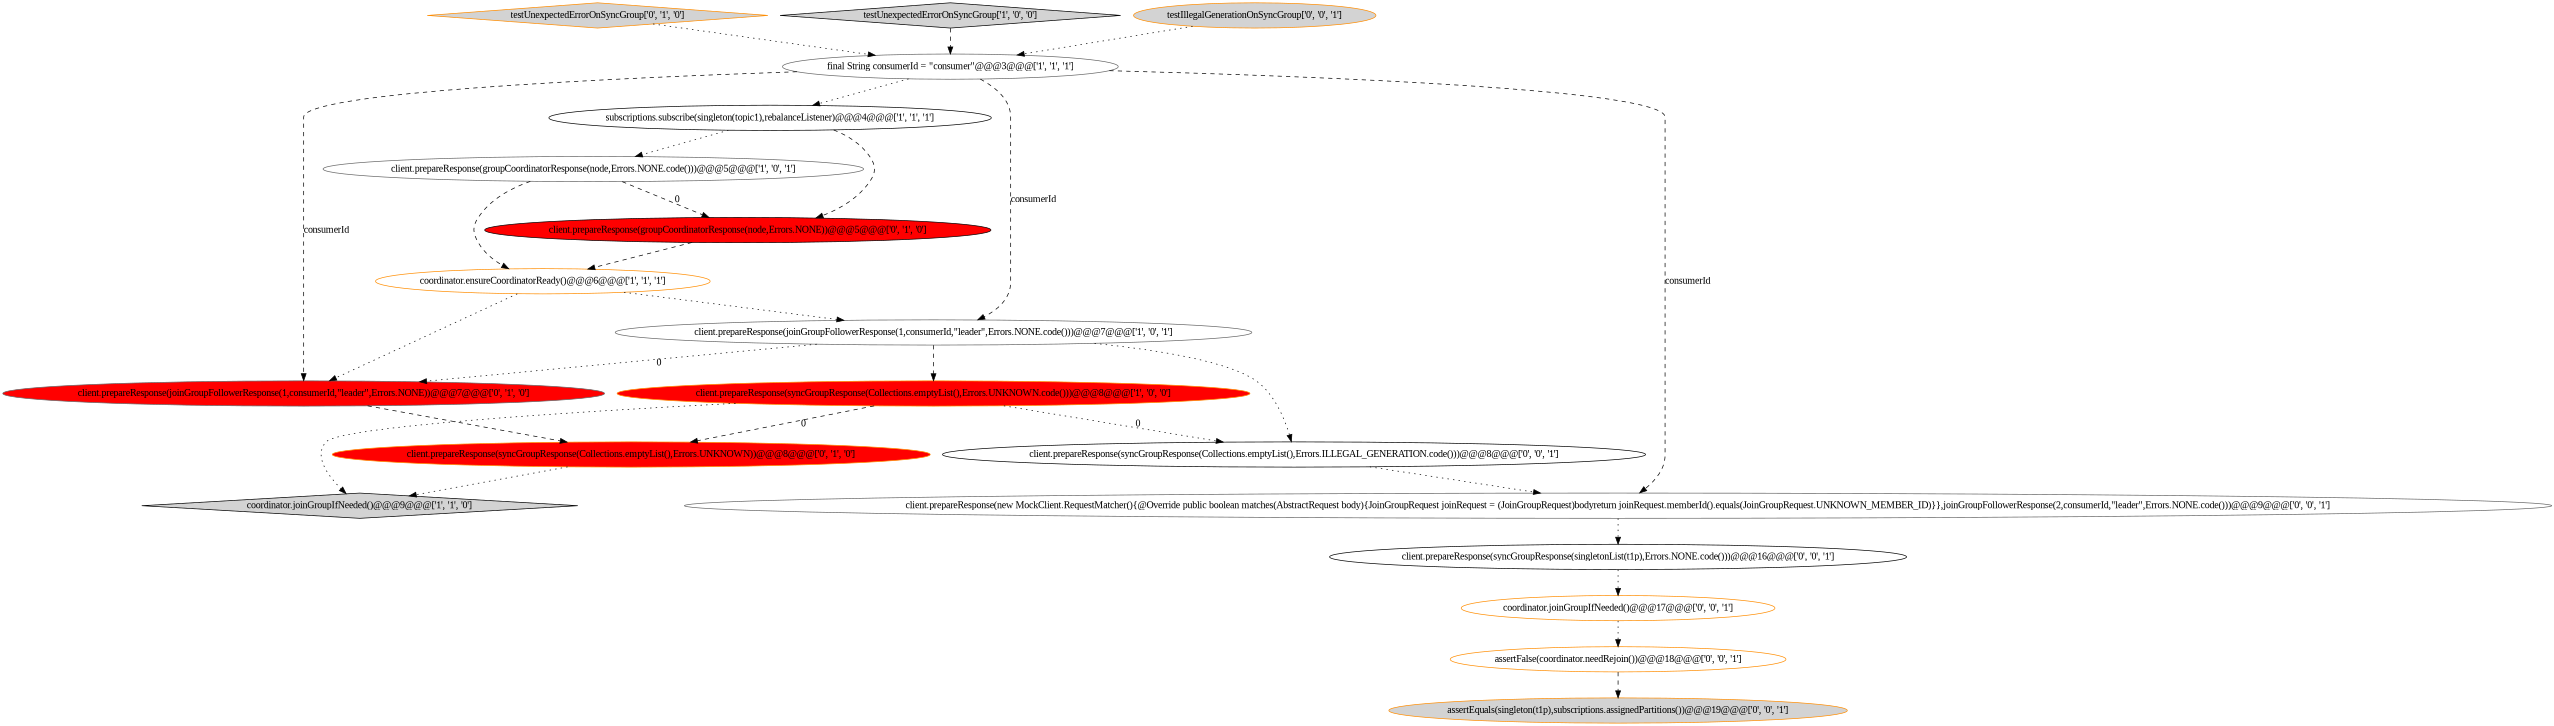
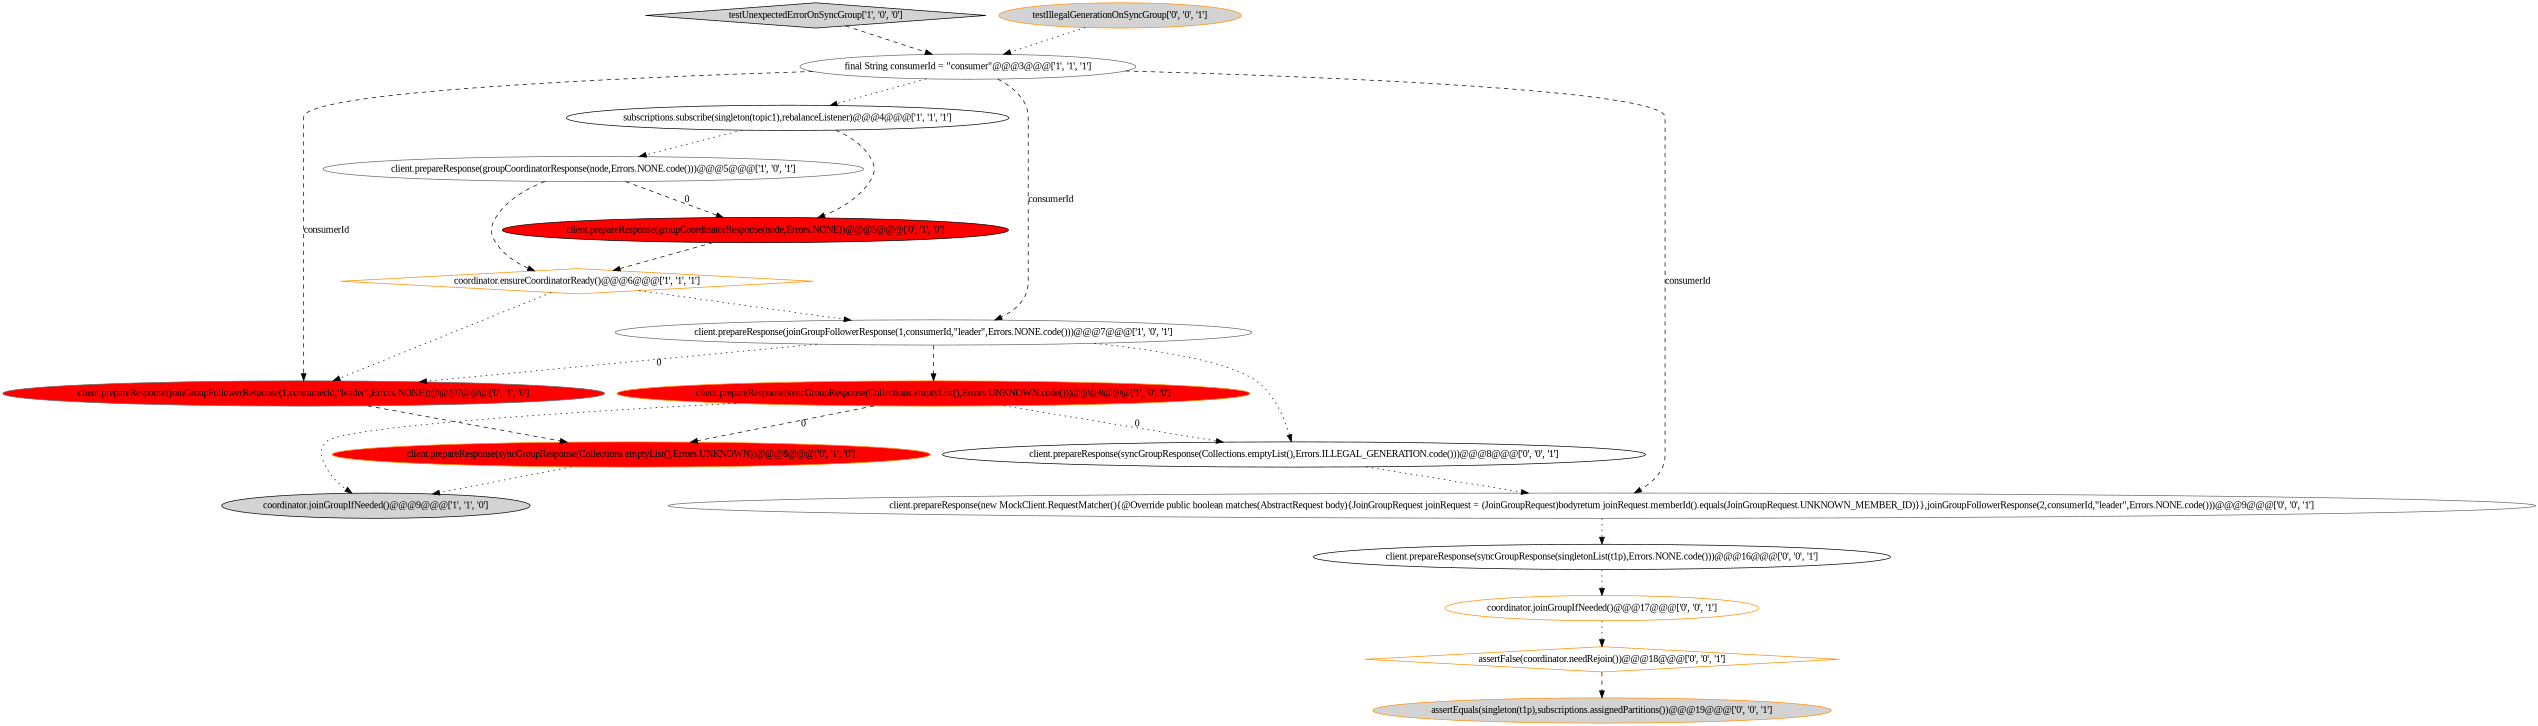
node "testUnexpectedErrorOnSyncGroup['0', '1', '0']": removed
node "coordinator.ensureCoordinatorReady()@@@6@@@['1', '1', '1']": shape ellipse -> diamond
node "coordinator.joinGroupIfNeeded()@@@9@@@['1', '1', '0']": shape diamond -> ellipse
node "assertFalse(coordinator.needRejoin())@@@18@@@['0', '0', '1']": shape ellipse -> diamond
